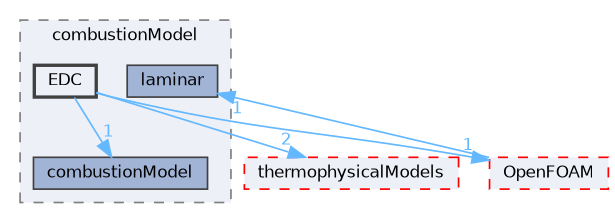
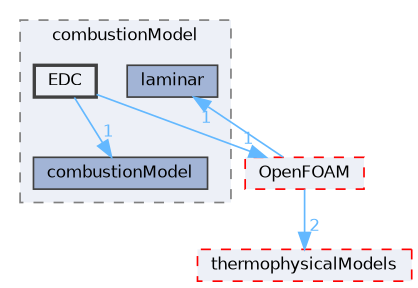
edge "EDC" -> "thermophysicalModels": now "OpenFOAM" -> "thermophysicalModels"
